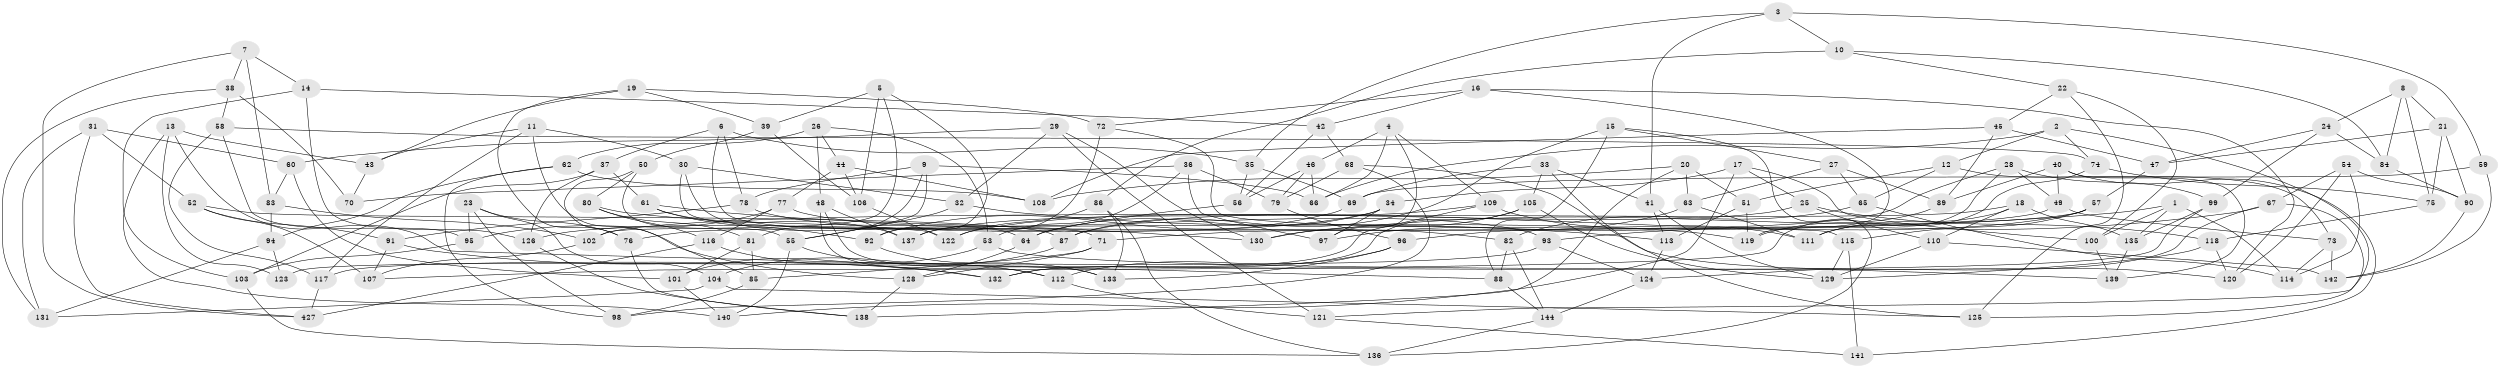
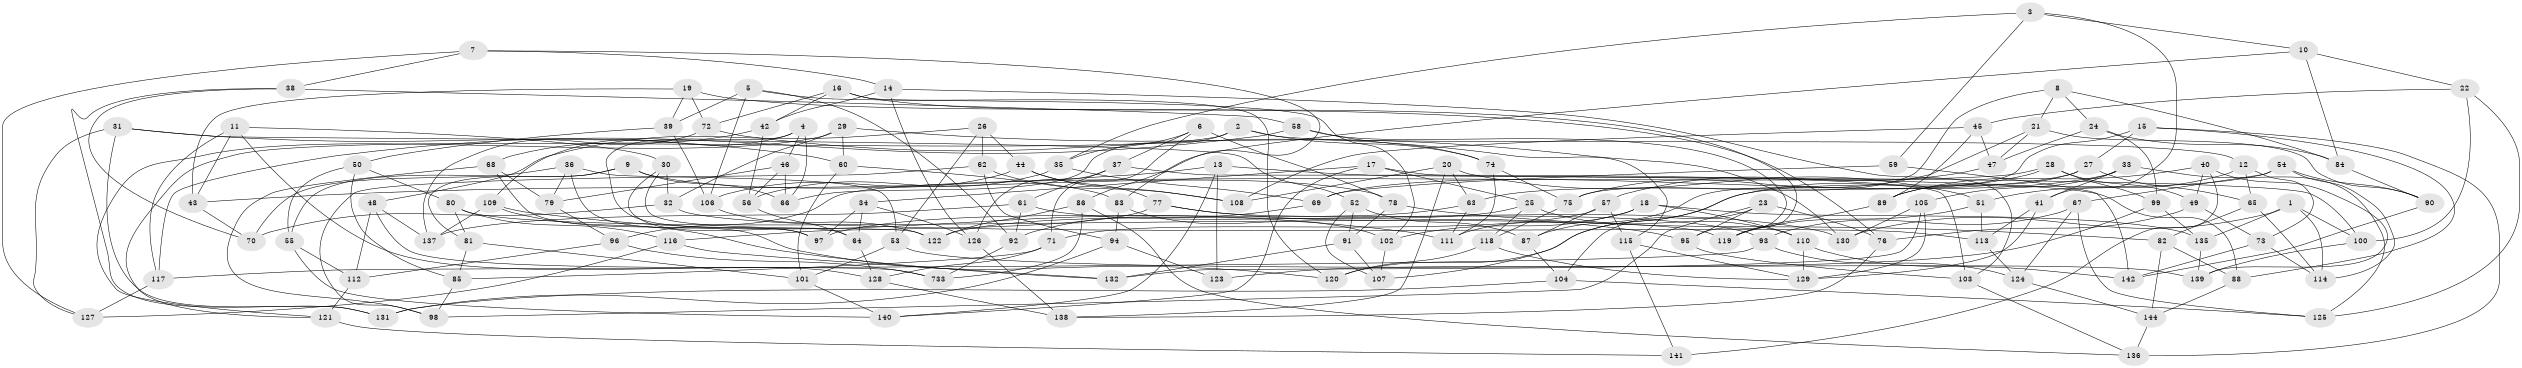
edge "32" -- "55": now "32" -- "70"
node "133": label "133" -> "733"
node "427": label "427" -> "127"
